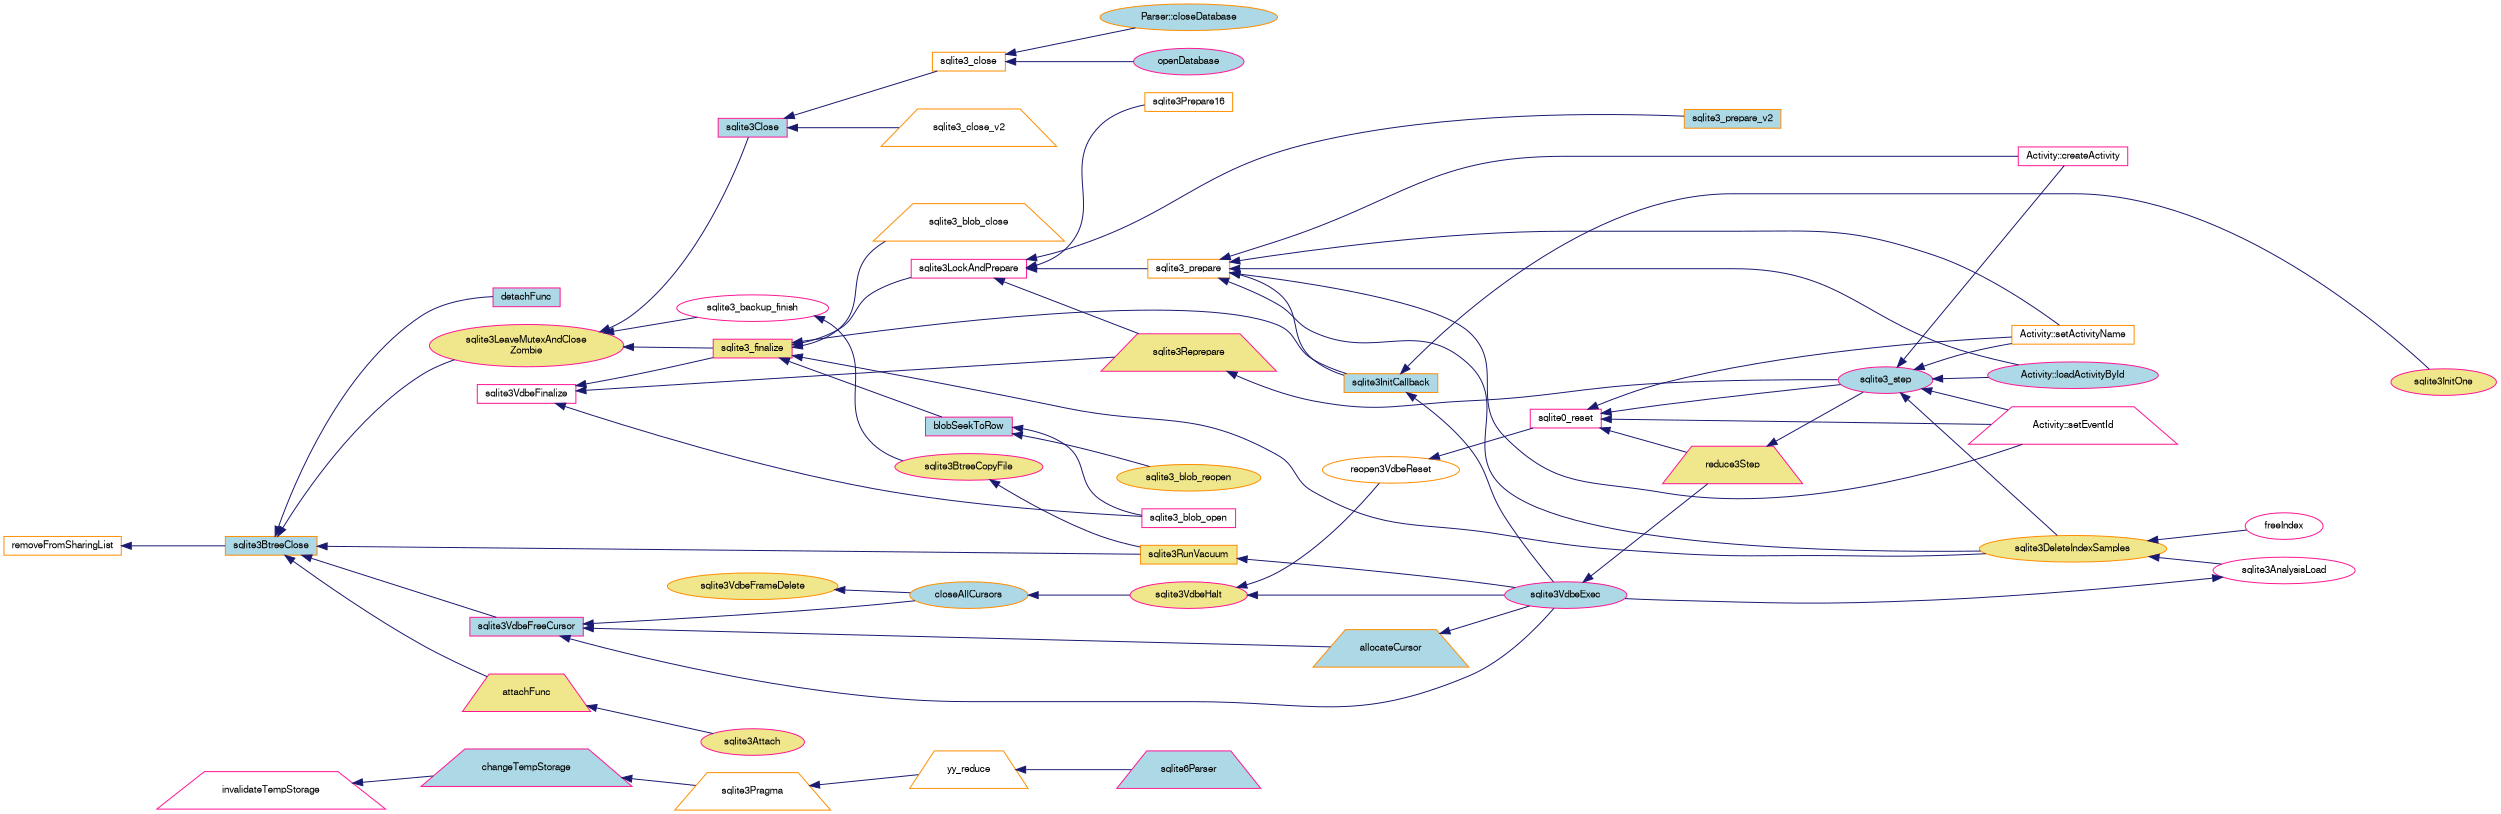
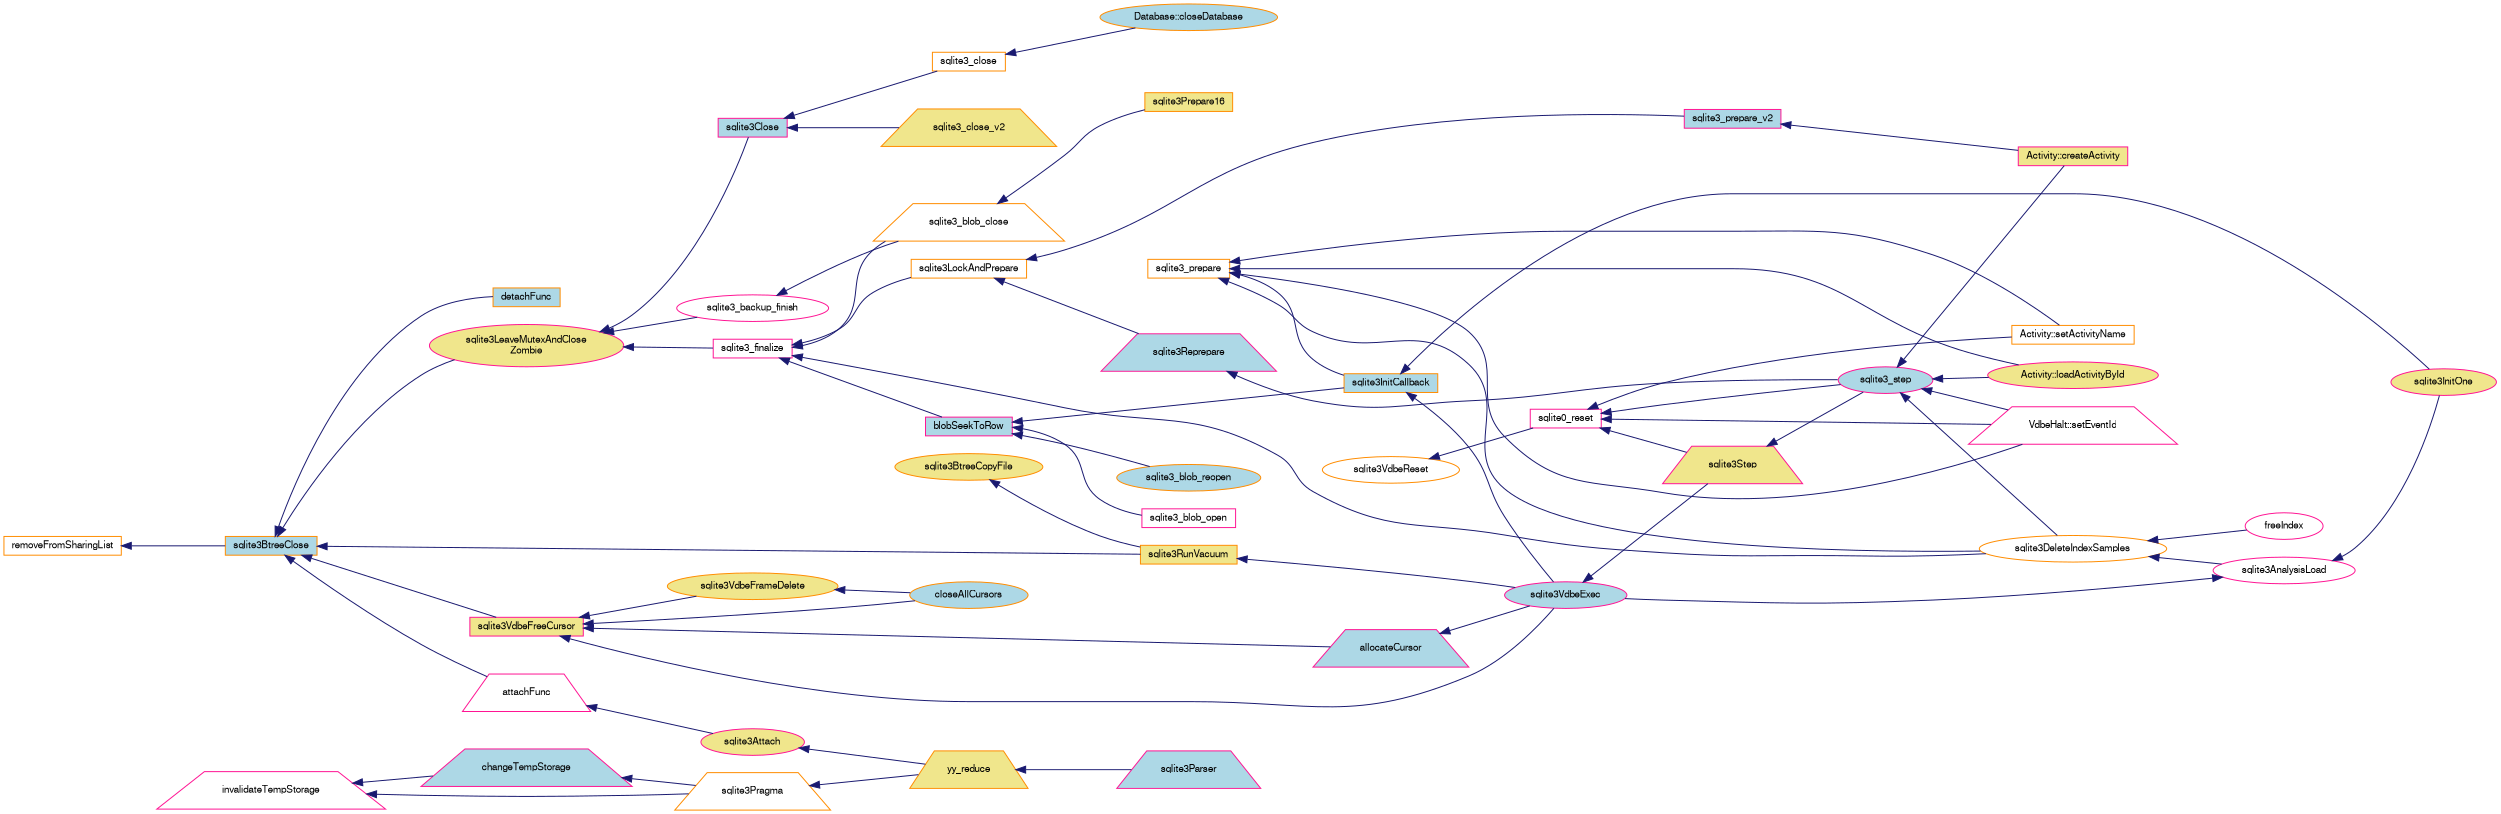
node "Parser::closeDatabase": label "Parser::closeDatabase" -> "Database::closeDatabase"
node "openDatabase": removed
node "sqlite3Prepare16": fillcolor white -> khaki
node "sqlite3_prepare_v2": color darkorange -> deeppink
node "sqlite3_close_v2": fillcolor white -> khaki
edge "Activity::createActivity" -> "sqlite3_prepare": now "Activity::createActivity" -> "sqlite3_prepare_v2"
node "Activity::createActivity": fillcolor white -> khaki
edge "sqlite3Prepare16" -> "sqlite3LockAndPrepare": now "sqlite3Prepare16" -> "sqlite3_blob_close"
node "sqlite3LockAndPrepare": color deeppink -> darkorange
edge "sqlite3_prepare" -> "sqlite3LockAndPrepare": removed
node "detachFunc": color deeppink -> darkorange
edge "sqlite3InitCallback" -> "sqlite3_finalize": now "sqlite3InitCallback" -> "blobSeekToRow"
node "sqlite3_finalize": fillcolor khaki -> white
node "sqlite3Reprepare": fillcolor khaki -> lightblue
edge "Activity::setActivityName" -> "sqlite3_step": removed
node "Activity::loadActivityById": fillcolor lightblue -> khaki
node "sqlite3VdbeFinalize": removed
edge "sqlite3BtreeCopyFile" -> "sqlite3_backup_finish": now "sqlite3_blob_close" -> "sqlite3_backup_finish"
node "Activity::setEventId": label "Activity::setEventId" -> "VdbeHalt::setEventId"
node "reduce3Step": label "reduce3Step" -> "sqlite3Step"
node "sqlite3BtreeCopyFile": color deeppink -> darkorange
node "reopen3VdbeReset": label "reopen3VdbeReset" -> "sqlite3VdbeReset"
node "sqlite3_blob_reopen": fillcolor khaki -> lightblue
edge "sqlite3InitOne" -> "sqlite3AnalysisLoad": added
node "sqlite3DeleteIndexSamples": fillcolor khaki -> white
node "sqlite3VdbeHalt": removed
edge "sqlite3VdbeFrameDelete" -> "sqlite3VdbeFreeCursor": added
node "sqlite3VdbeFreeCursor": fillcolor lightblue -> khaki
node "allocateCursor": color darkorange -> deeppink
node "attachFunc": fillcolor khaki -> white
edge "yy_reduce" -> "sqlite3Attach": added
node "yy_reduce": fillcolor white -> khaki
node "sqlite6Parser": label "sqlite6Parser" -> "sqlite3Parser"
edge "sqlite3Pragma" -> "invalidateTempStorage": added
